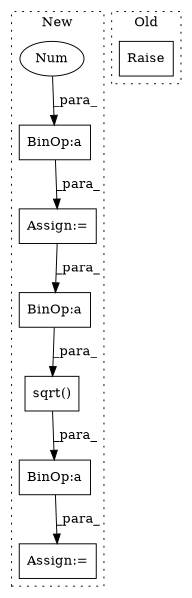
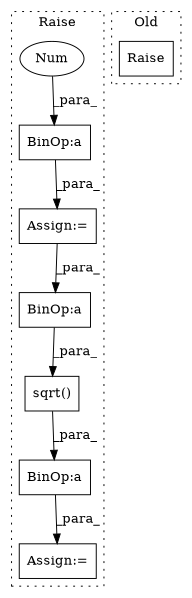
cluster "New": label "New" -> "Raise"
